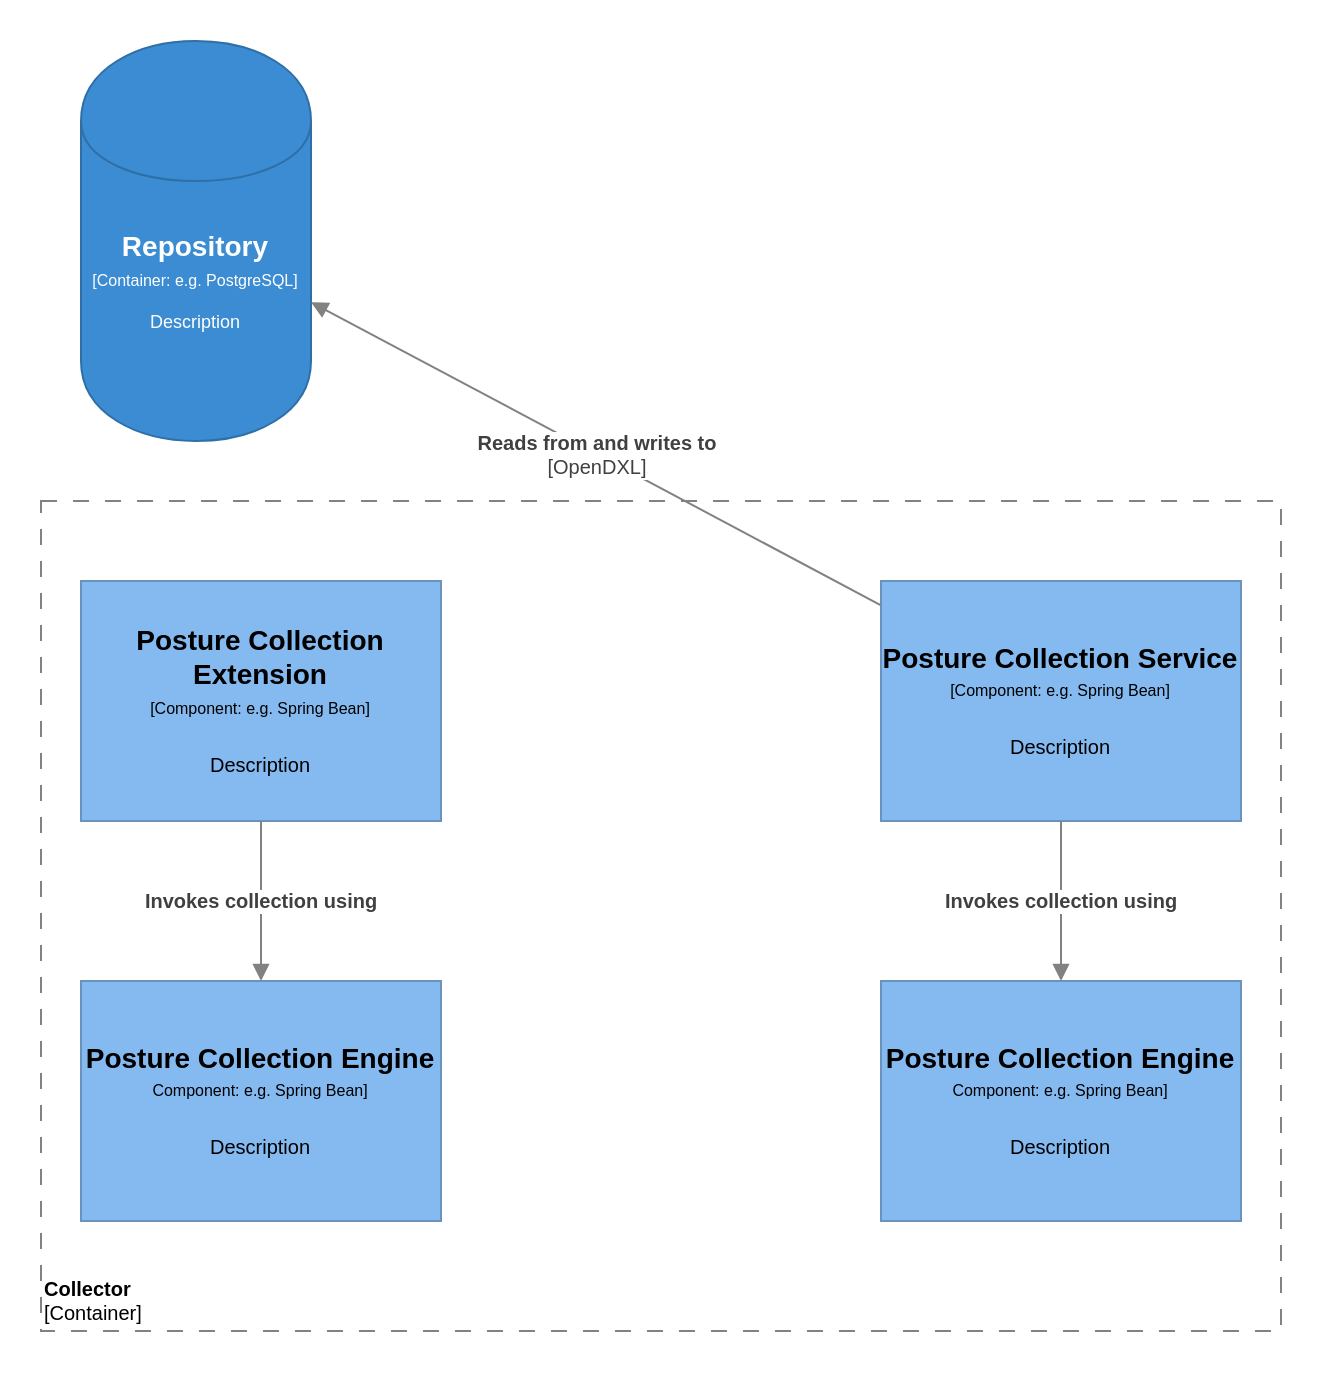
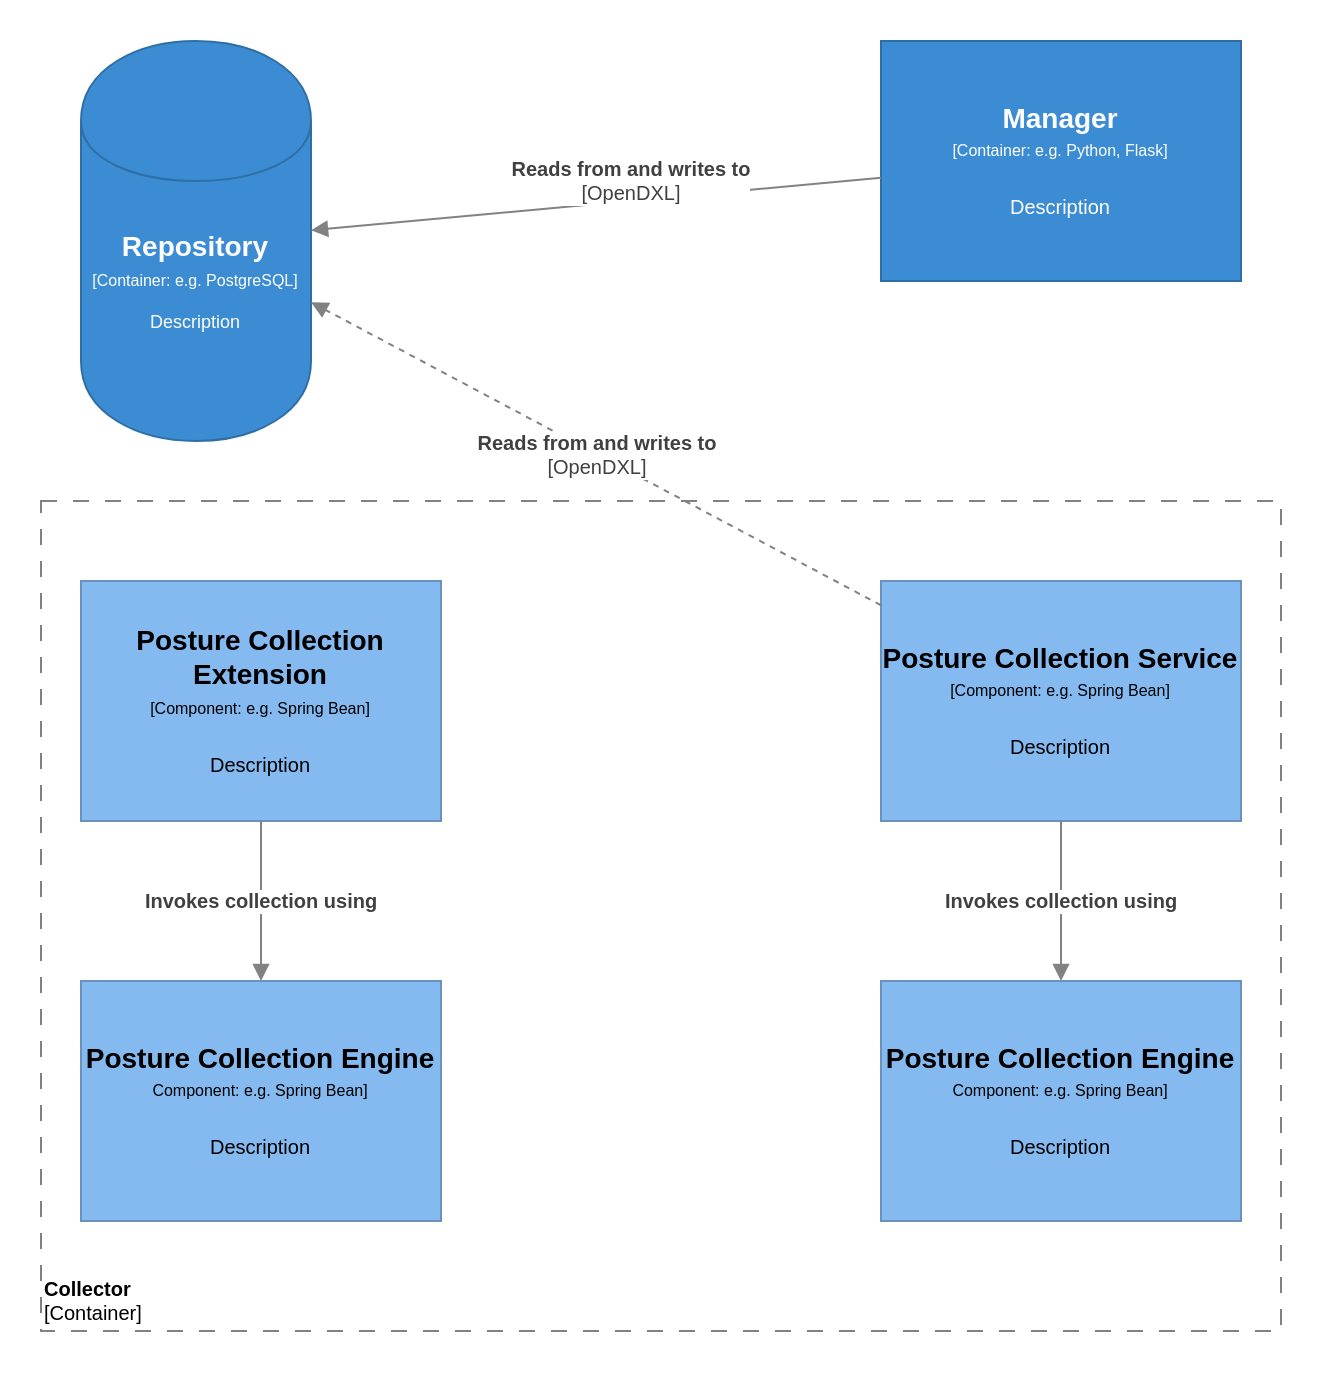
node "Manager [Container: e.g. Python, Flask] Description": added
edge "Manager [Container: e.g. Python, Flask] Description" -> "Repository [Container: e.g. PostgreSQL] Description": added, label "Reads from and writes to [OpenDXL]"
edge "Posture Collection Service [Component: e.g. Spring Bean] Description" -> "Repository [Container: e.g. PostgreSQL] Description": style solid -> dashed
